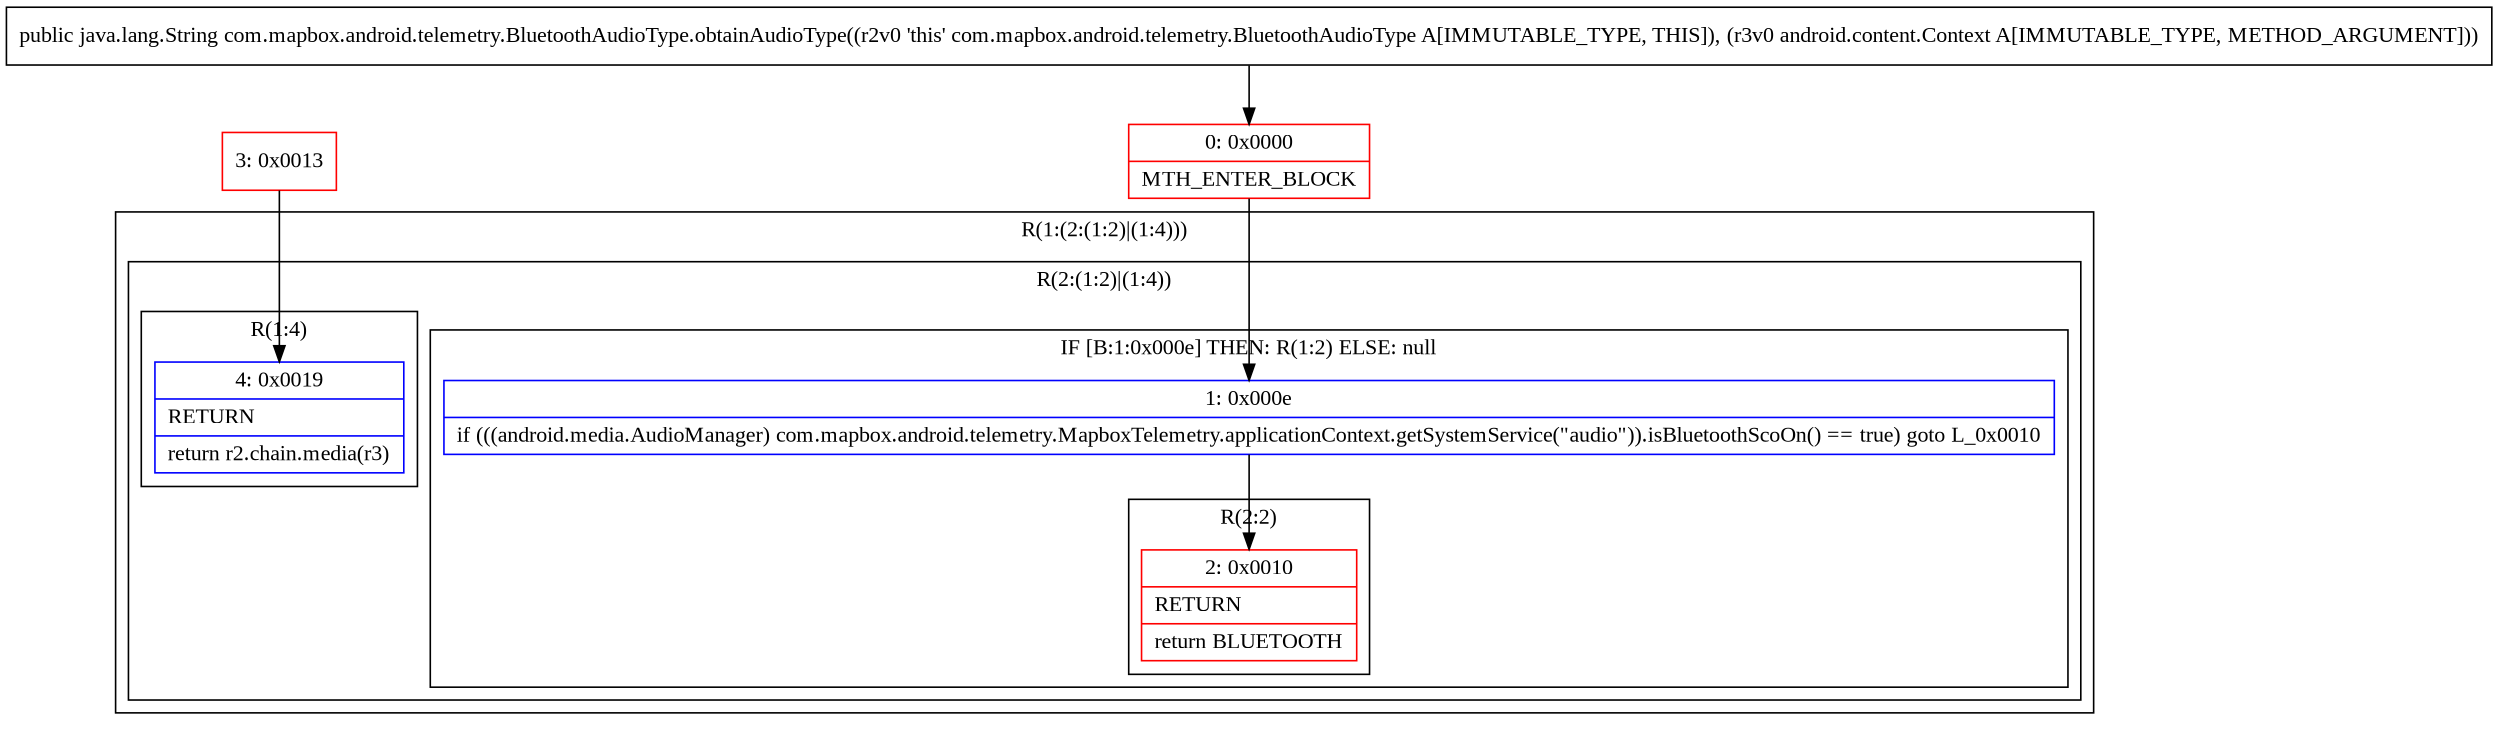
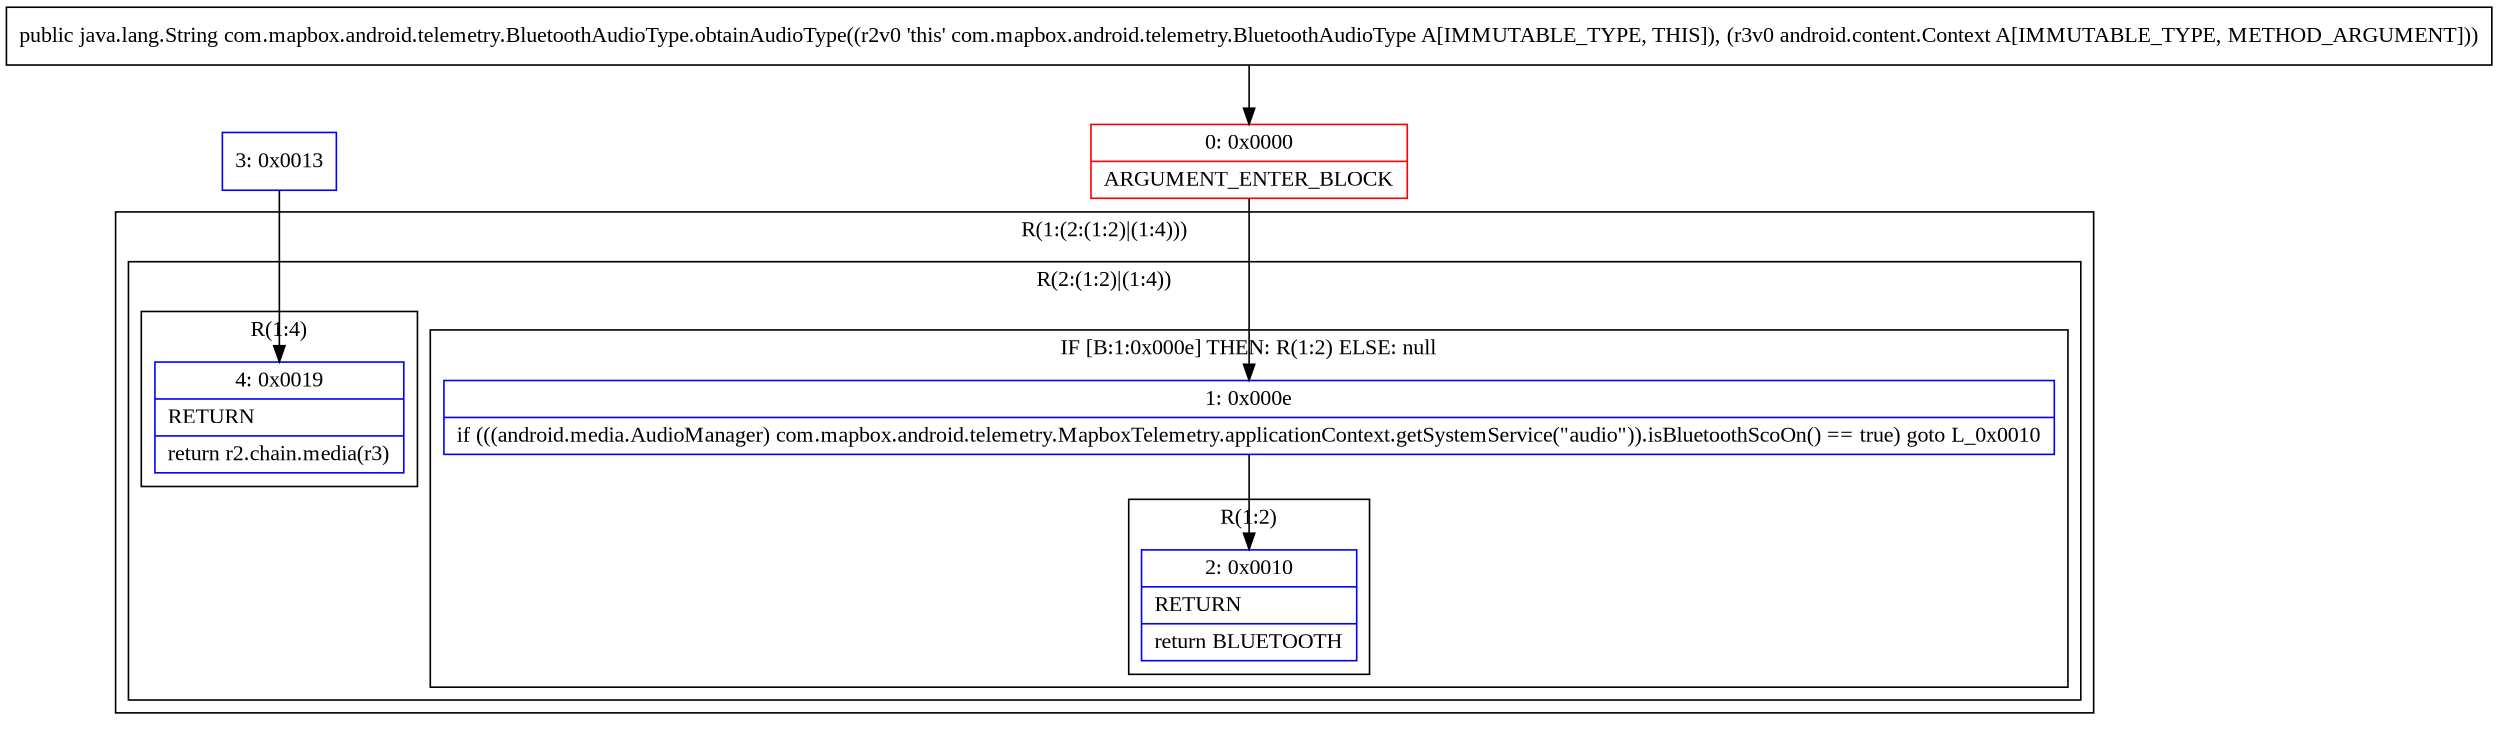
node "3: 0x0013": color red -> blue
node "0: 0x0000": text "MTH_ENTER_BLOCK" -> "ARGUMENT_ENTER_BLOCK"
cluster "R(2:2)": label "R(2:2)" -> "R(1:2)"
node "2: 0x0010": color red -> blue
